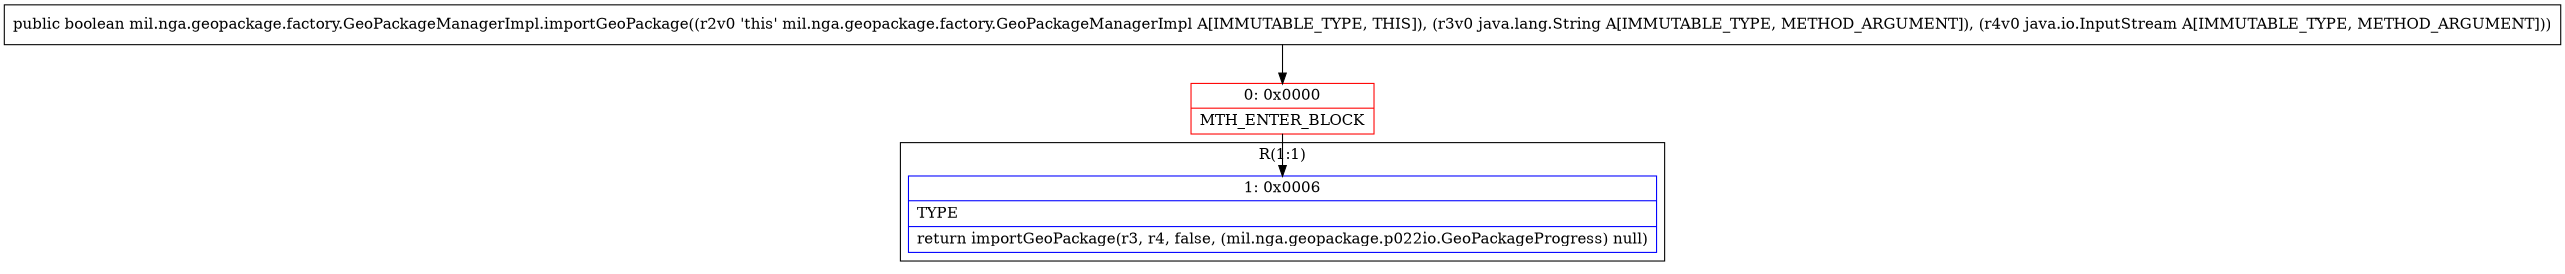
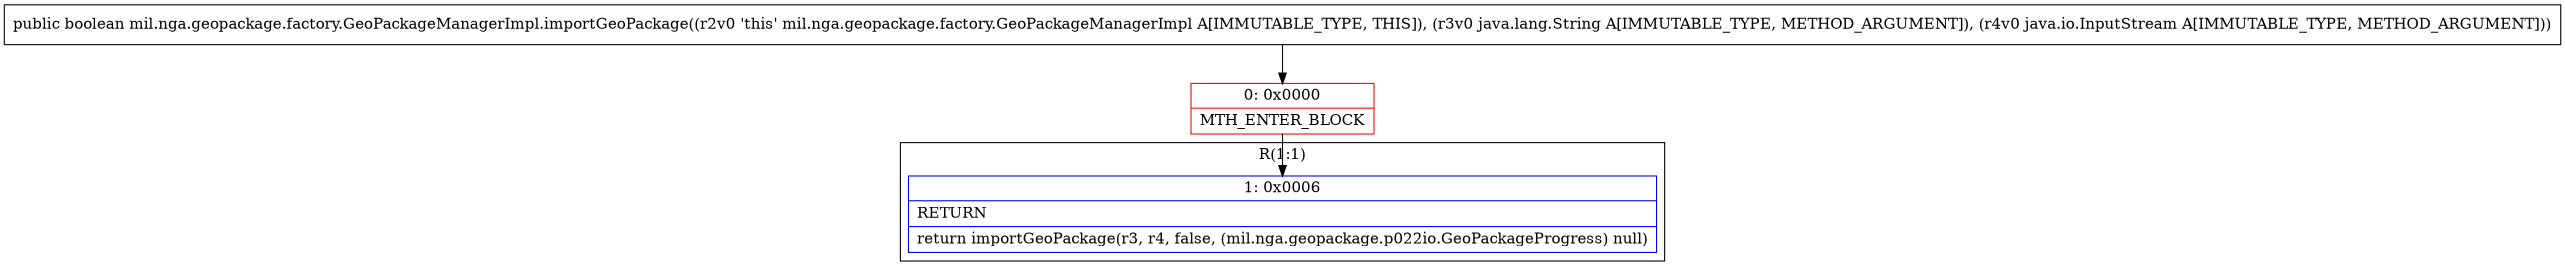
node "1: 0x0006": text "TYPE" -> "RETURN"
